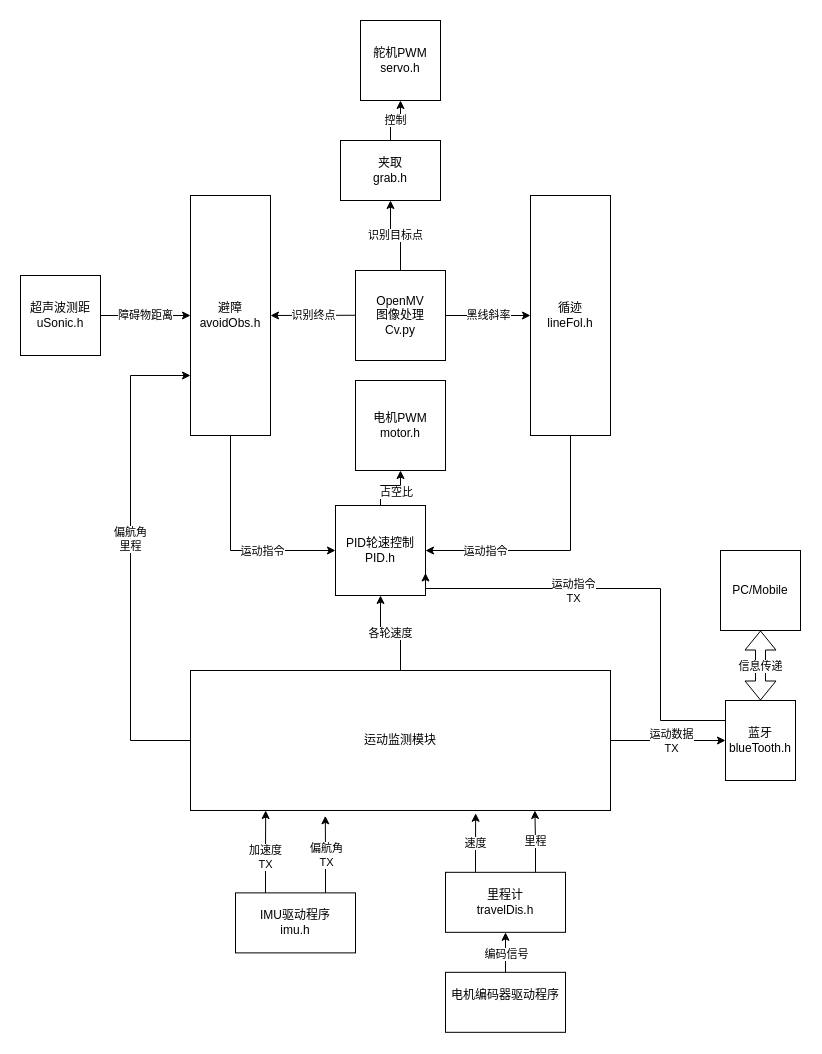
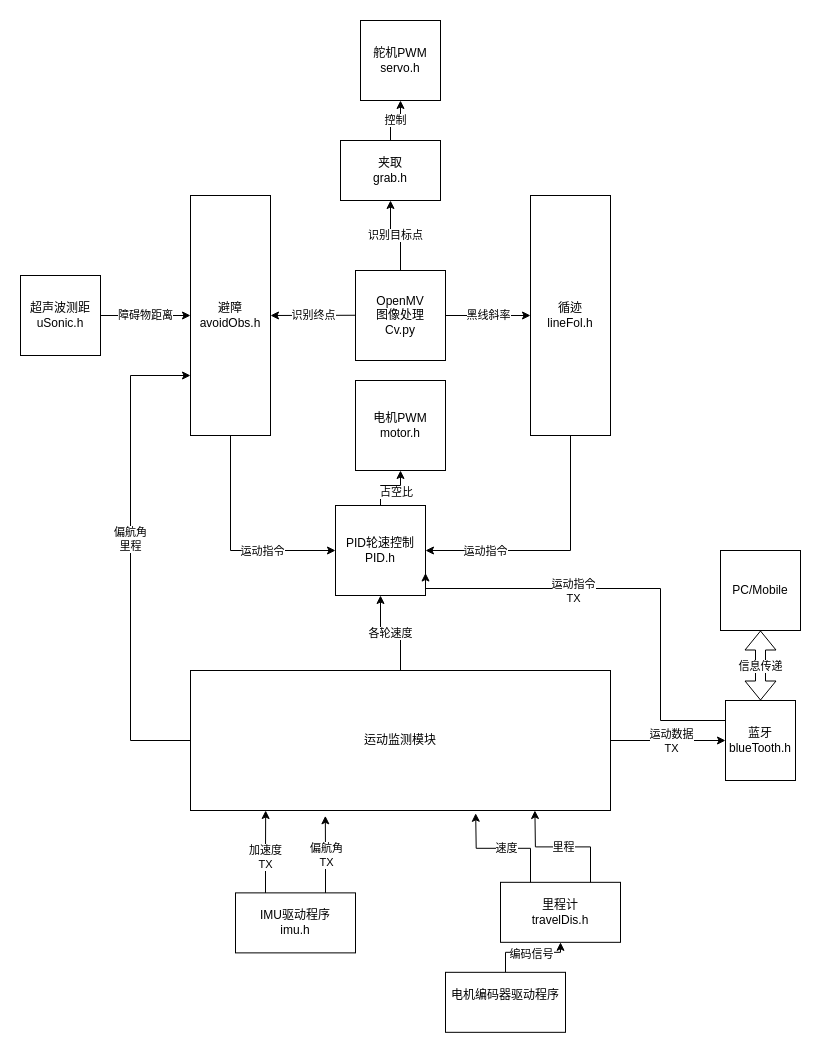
node "里程计 travelDis.h": moved (506, 902) -> (561, 912)
